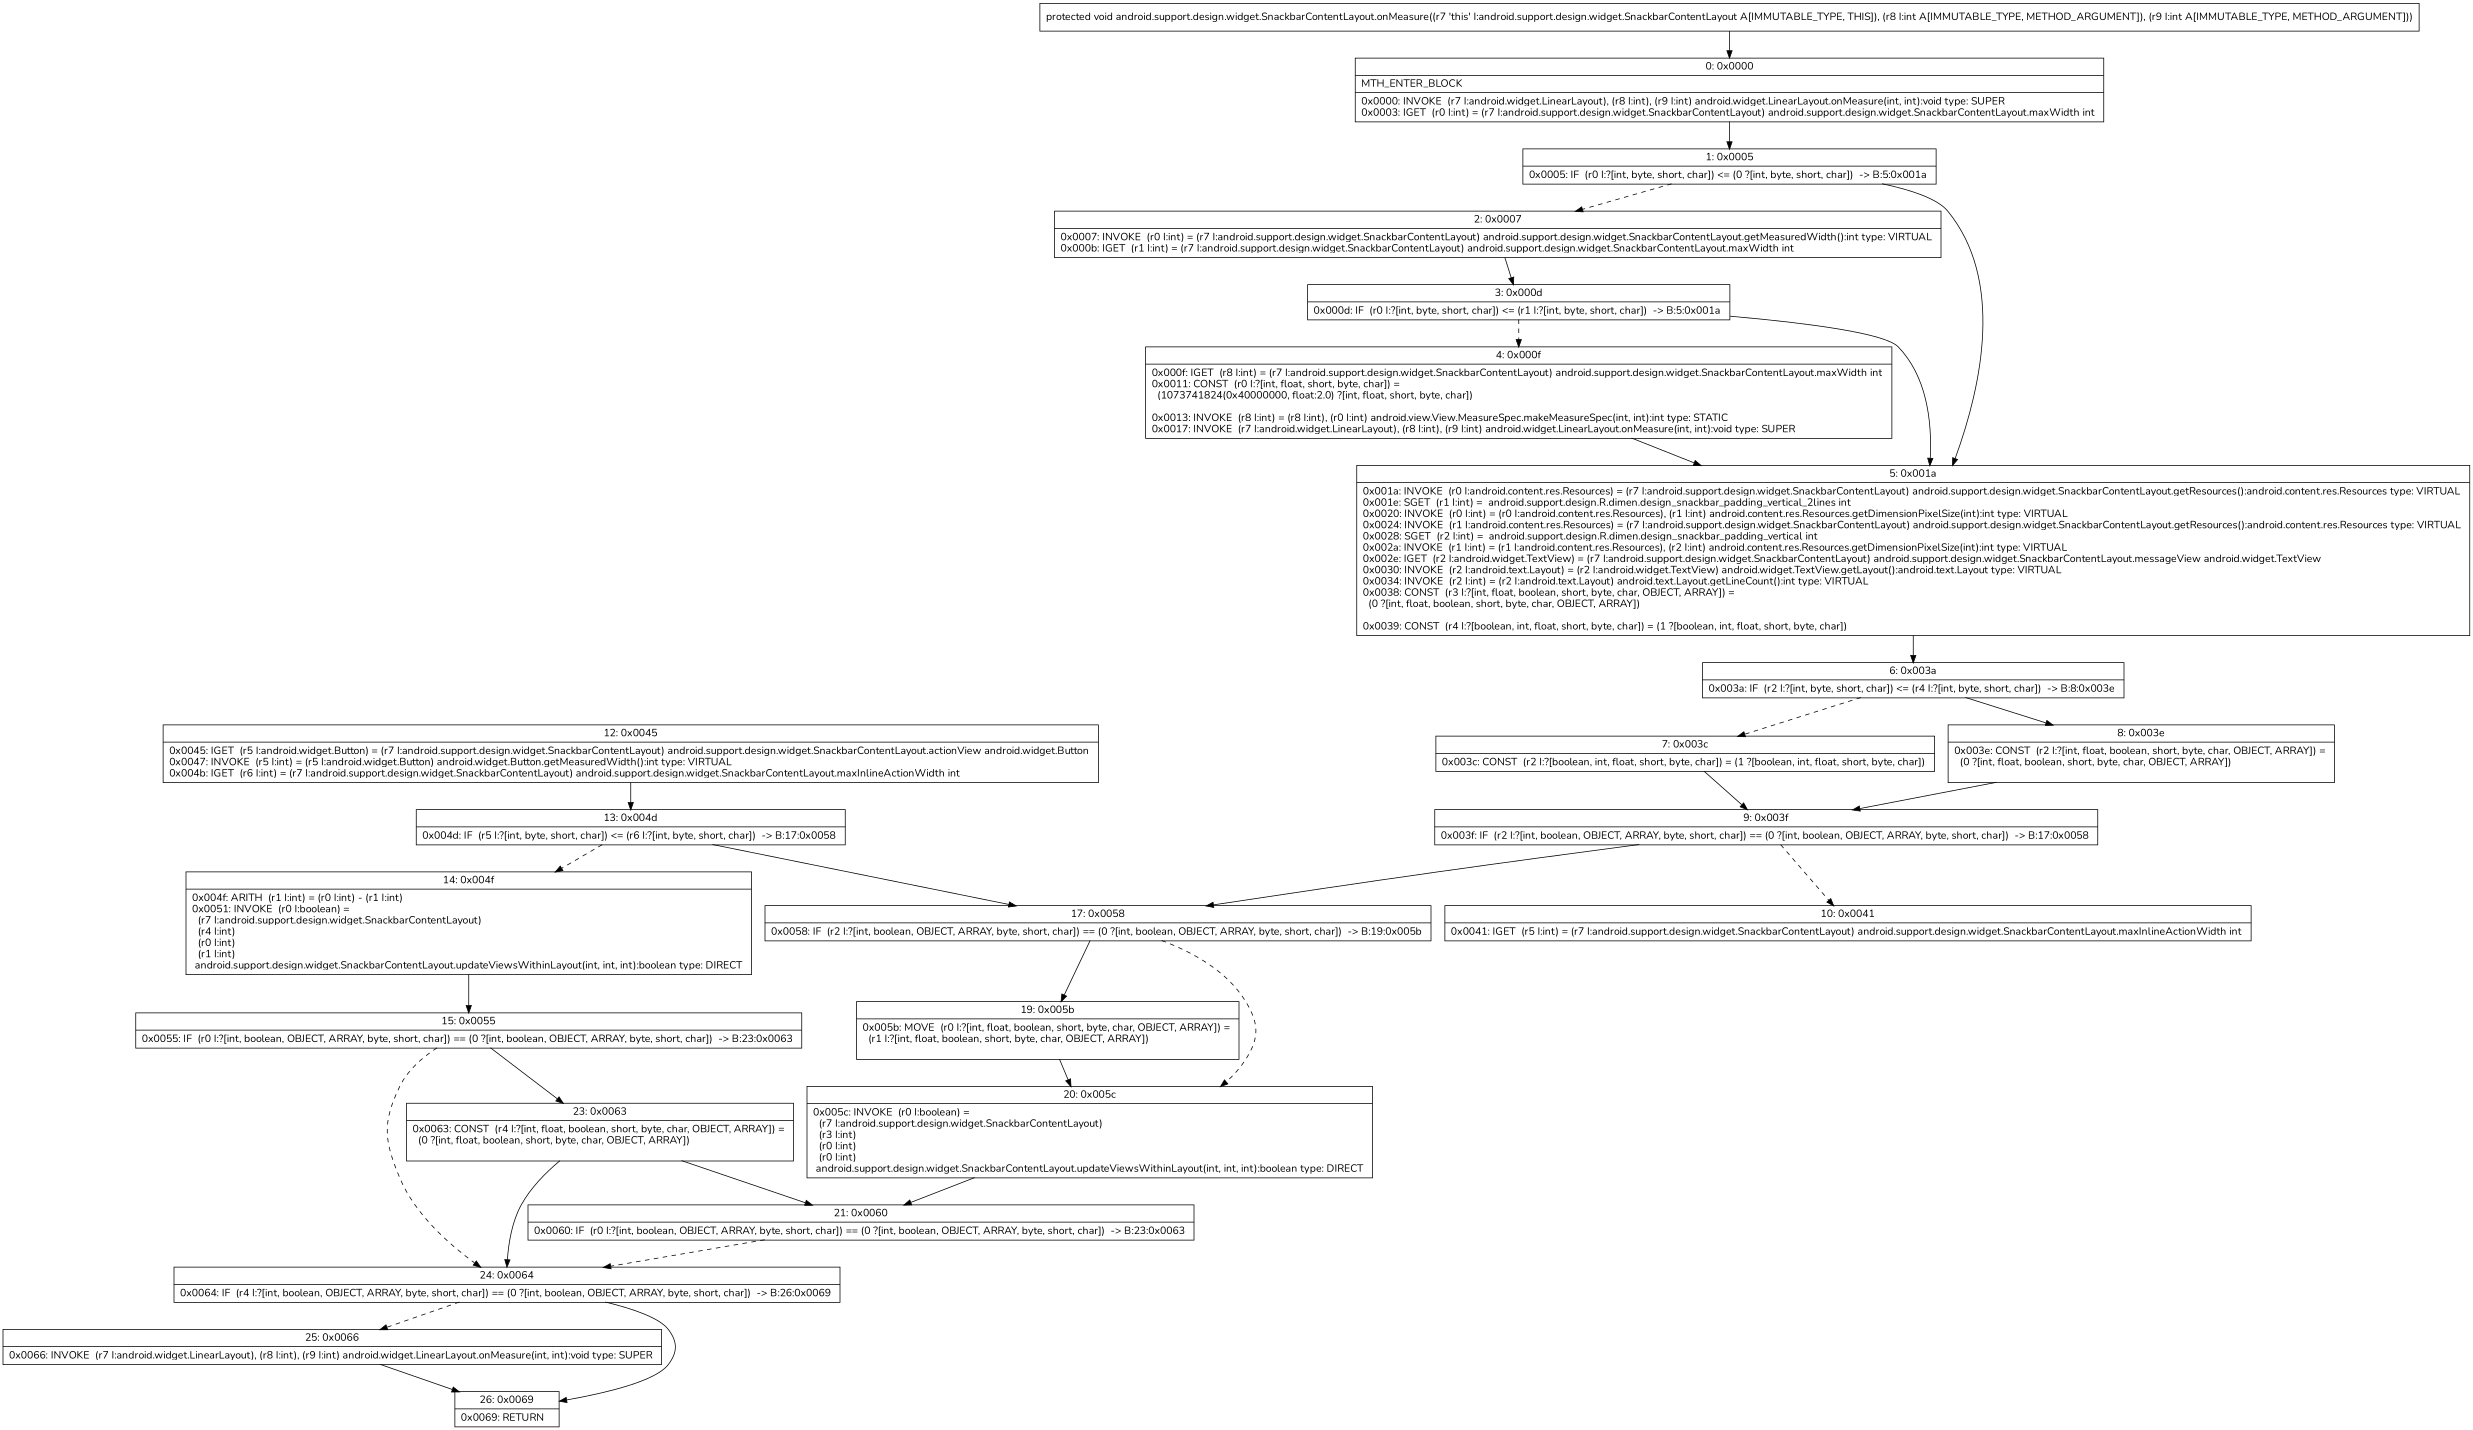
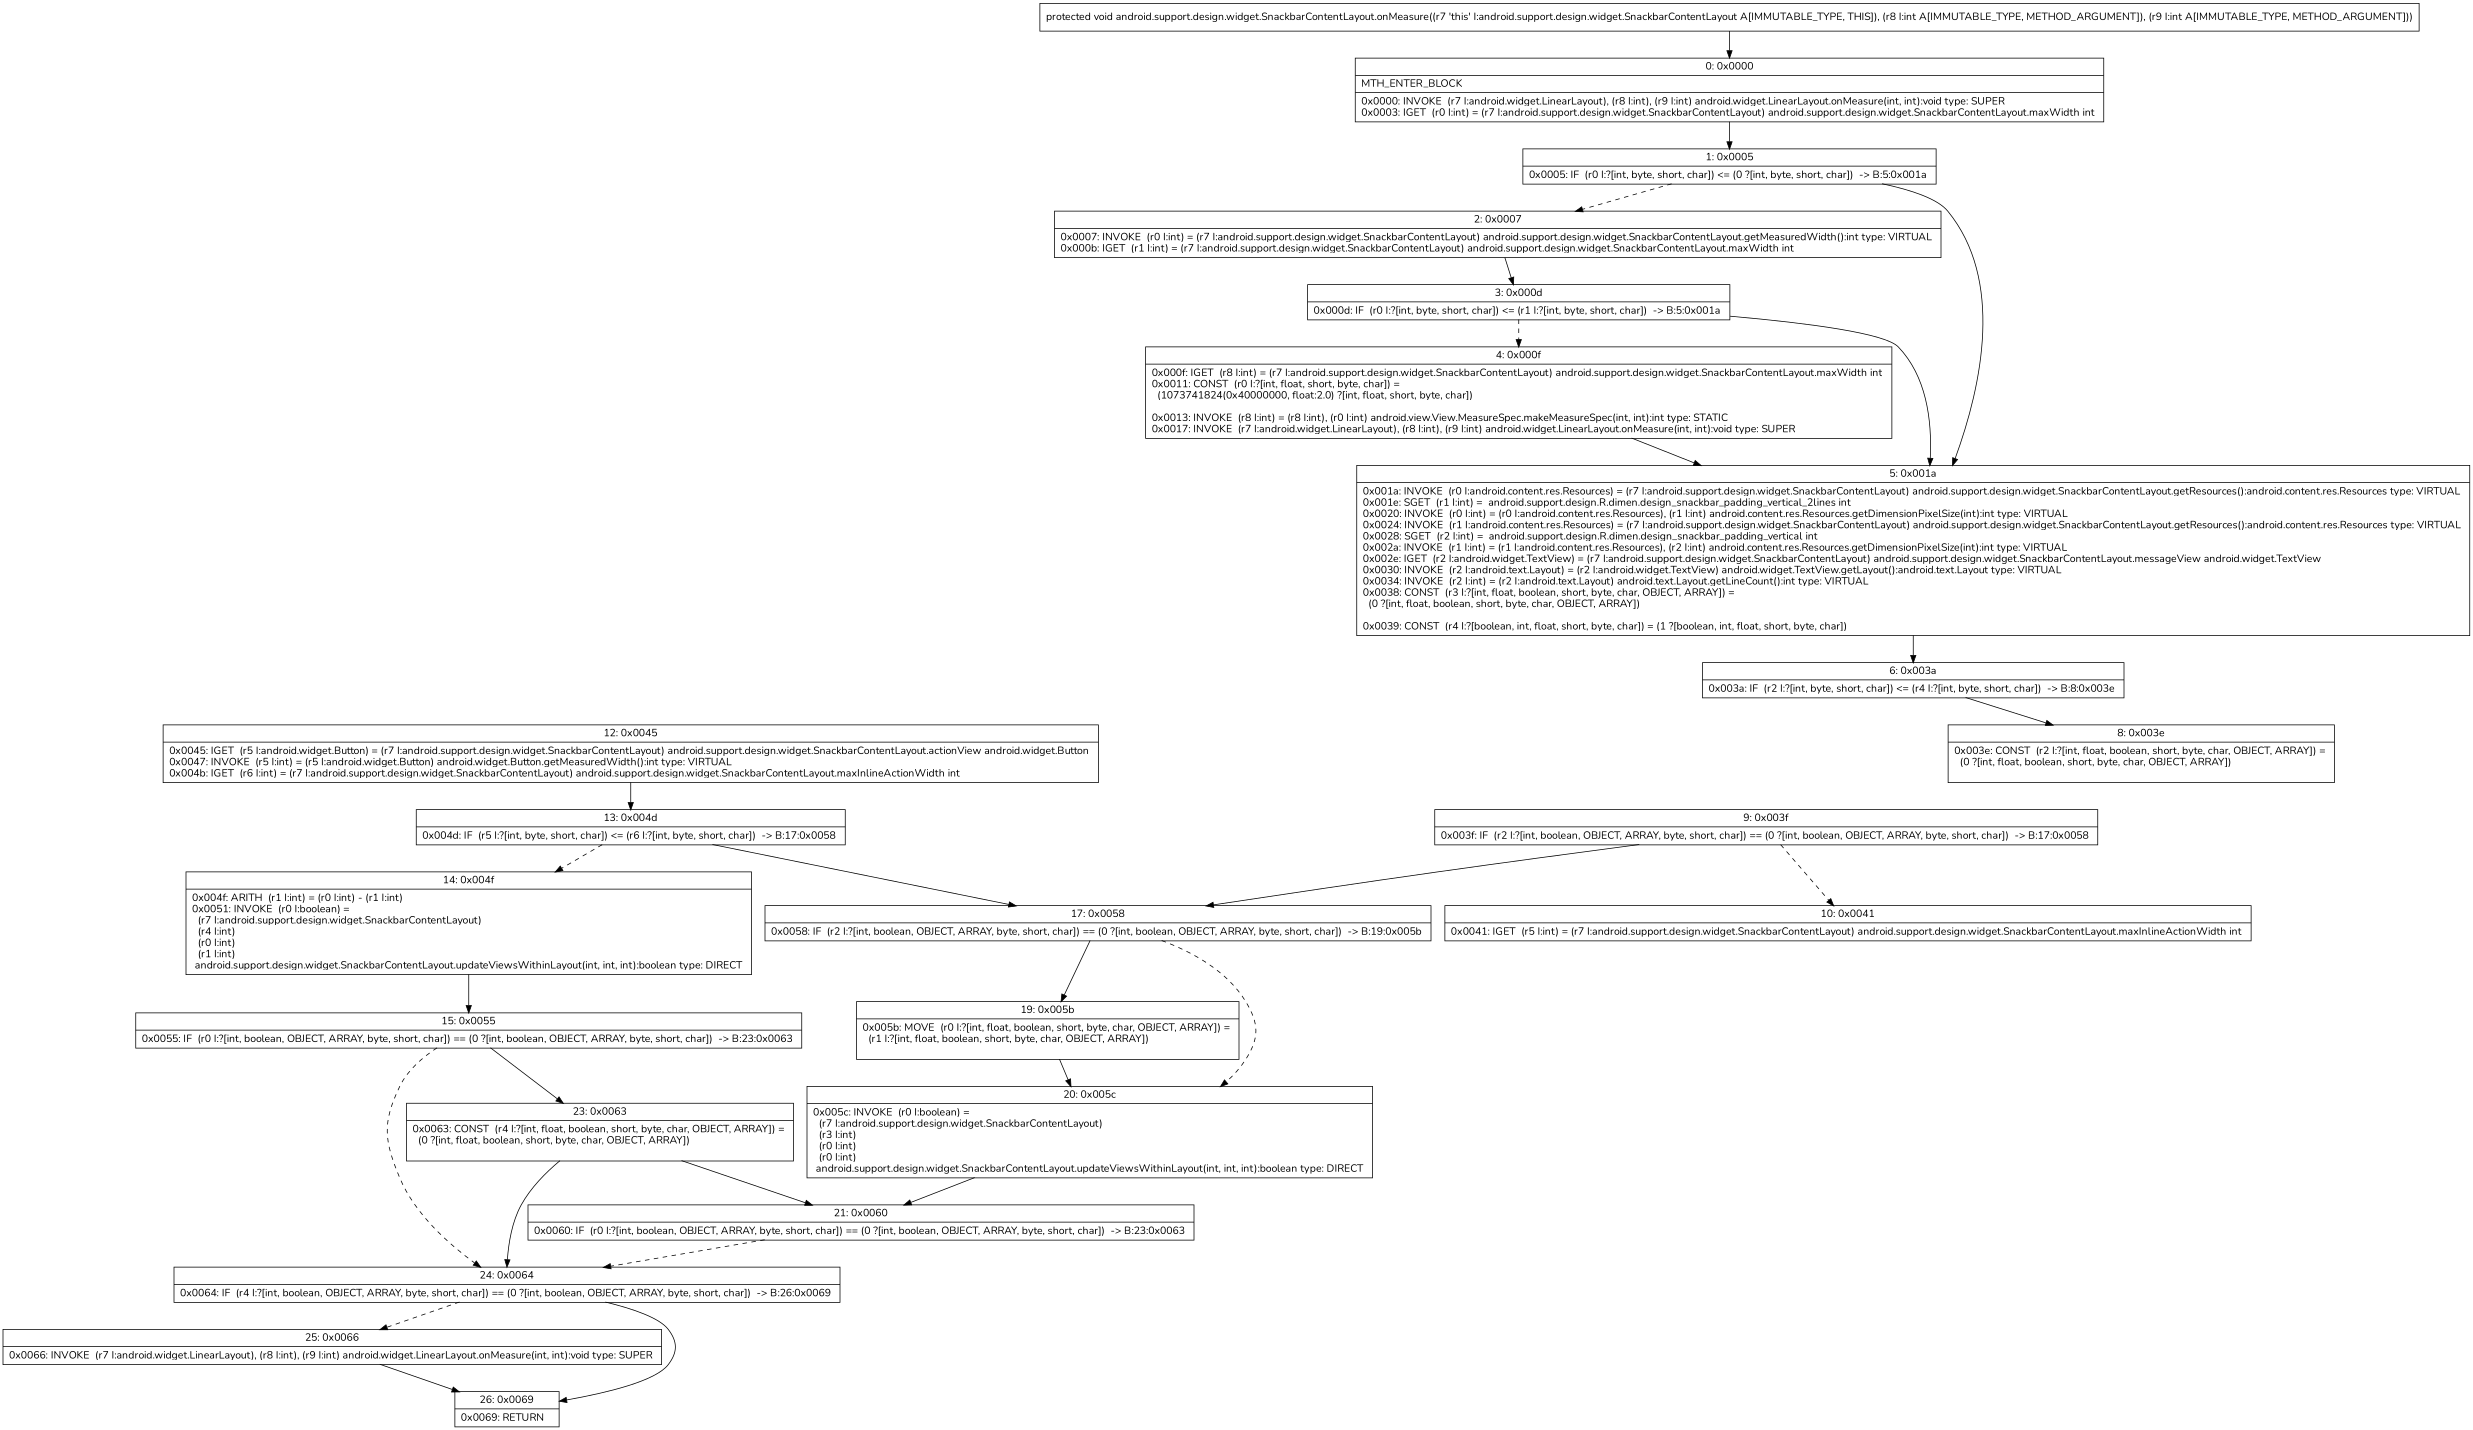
node "7: 0x003c": removed
edge "8: 0x003e" -> "9: 0x003f": removed
